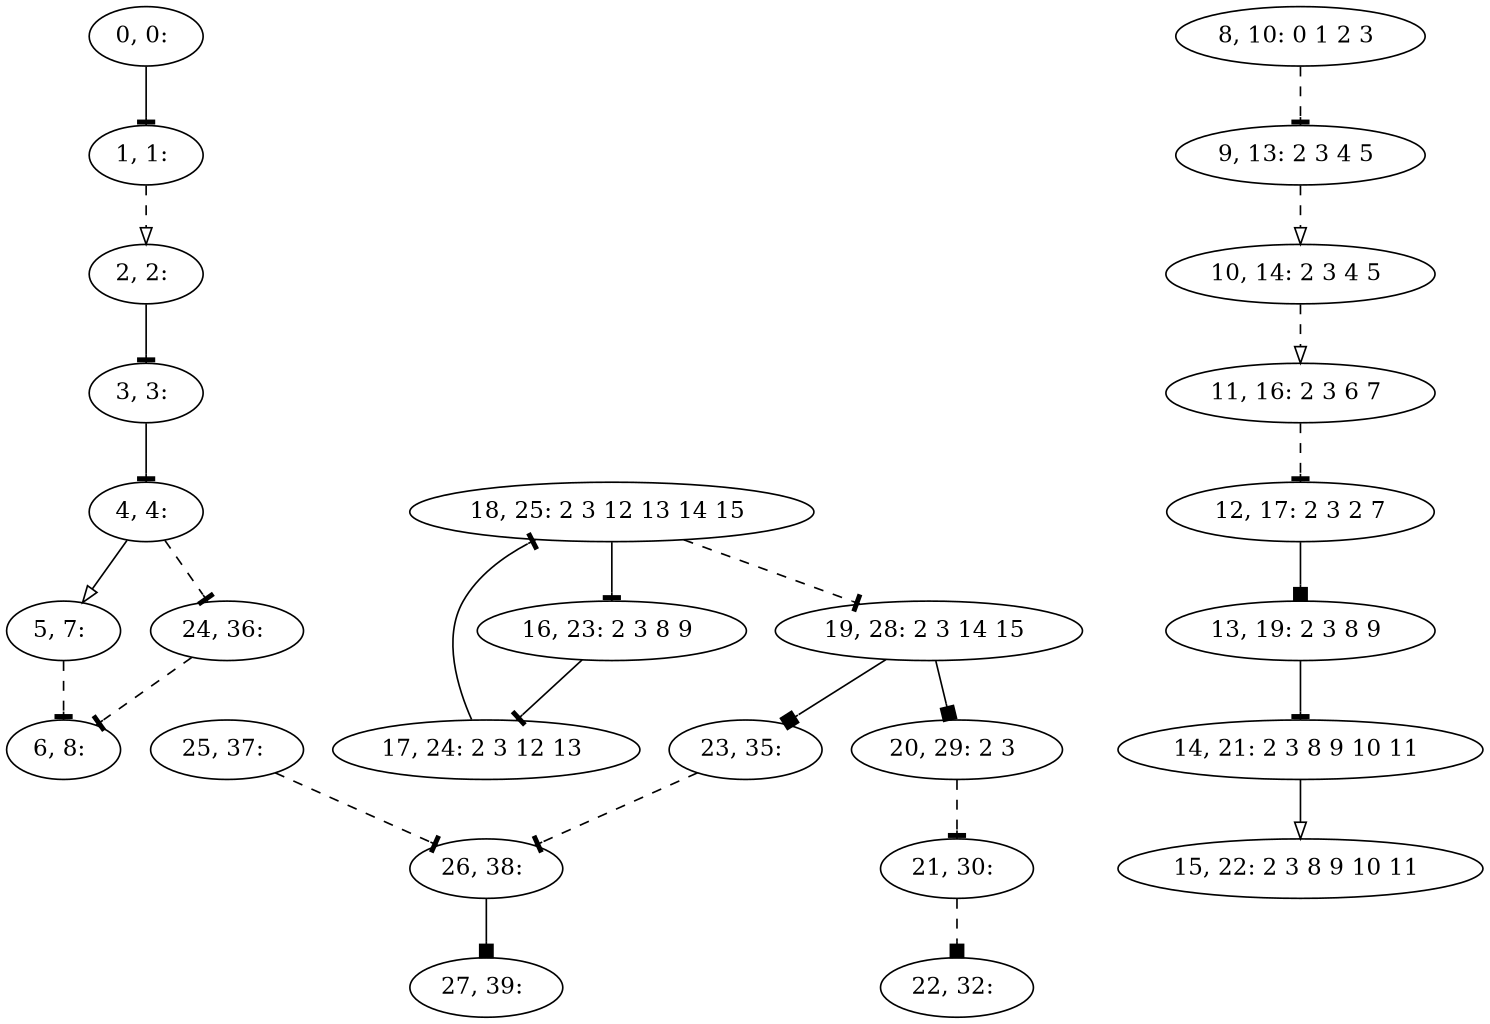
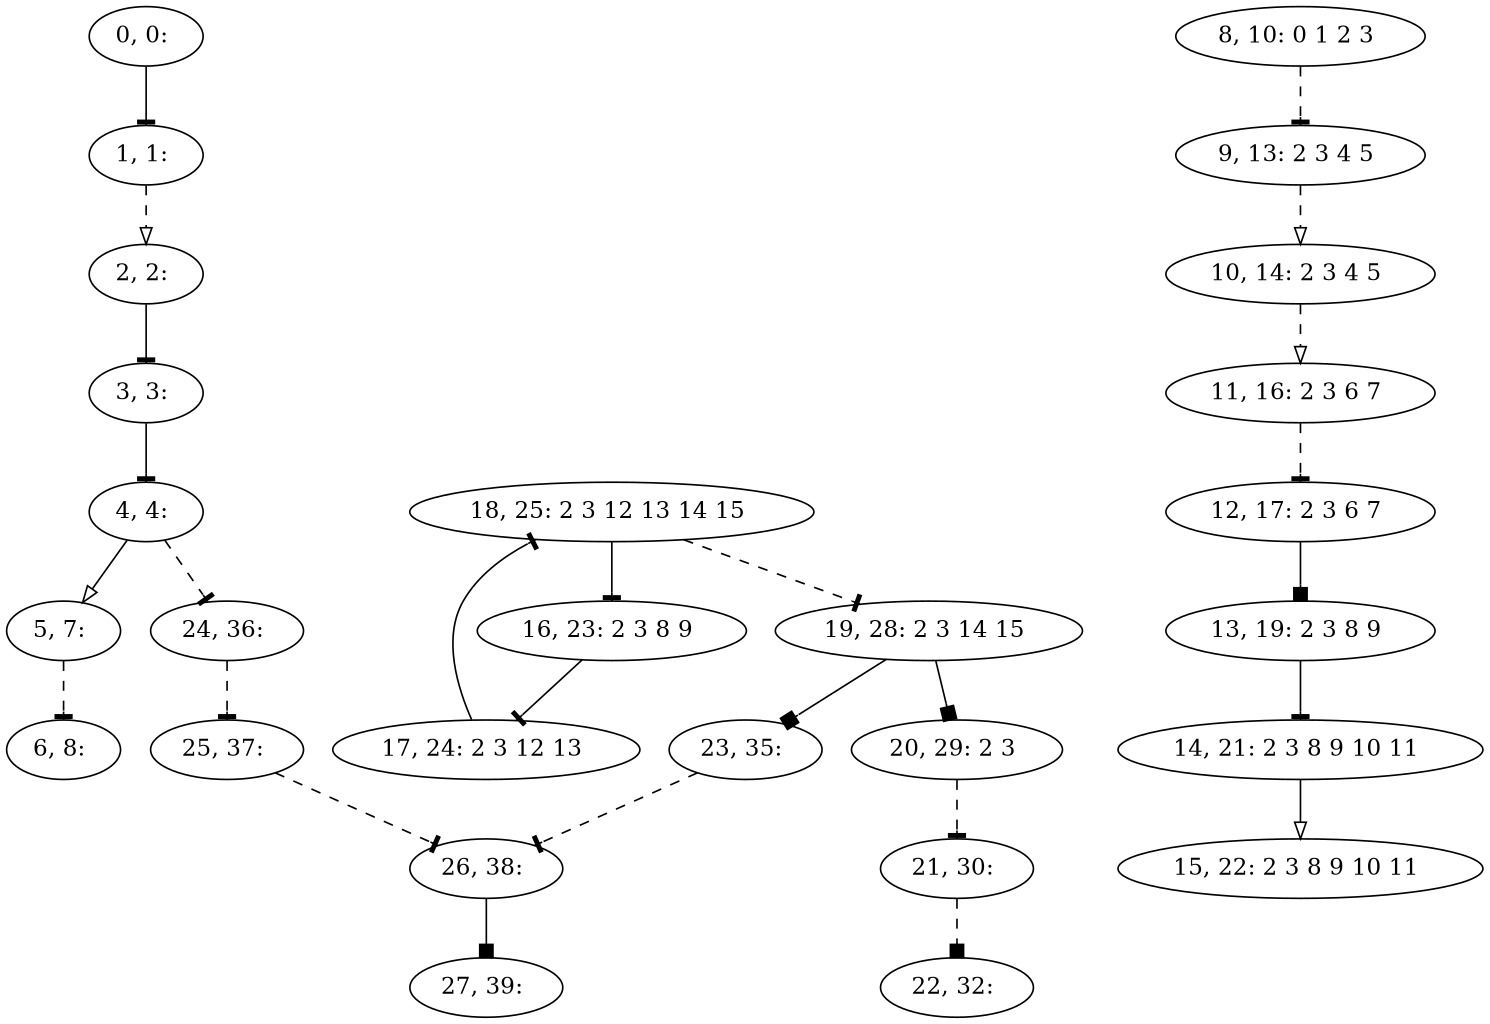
node "12, 17: 2 3 2 7": label "12, 17: 2 3 2 7" -> "12, 17: 2 3 6 7"
edge "24, 36:" -> "6, 8:": now "24, 36:" -> "25, 37:"
